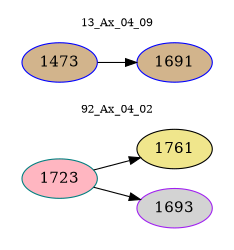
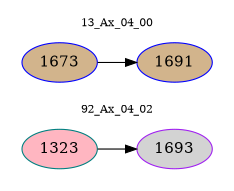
cluster "13_Ax_04_09": label "13_Ax_04_09" -> "13_Ax_04_00"
node "1473": label "1473" -> "1673"
node "1761": removed
node "1723": label "1723" -> "1323"
